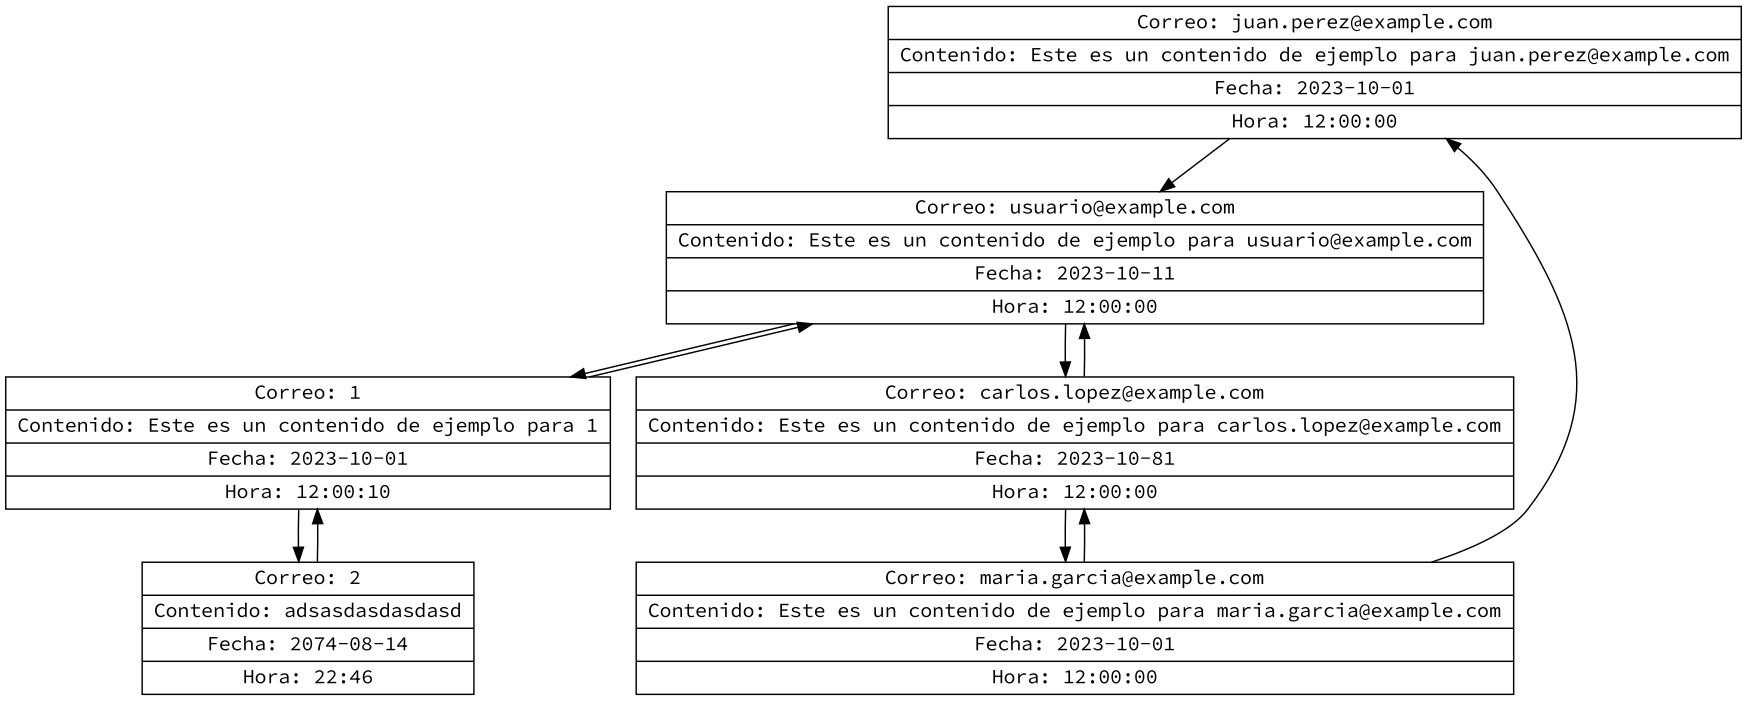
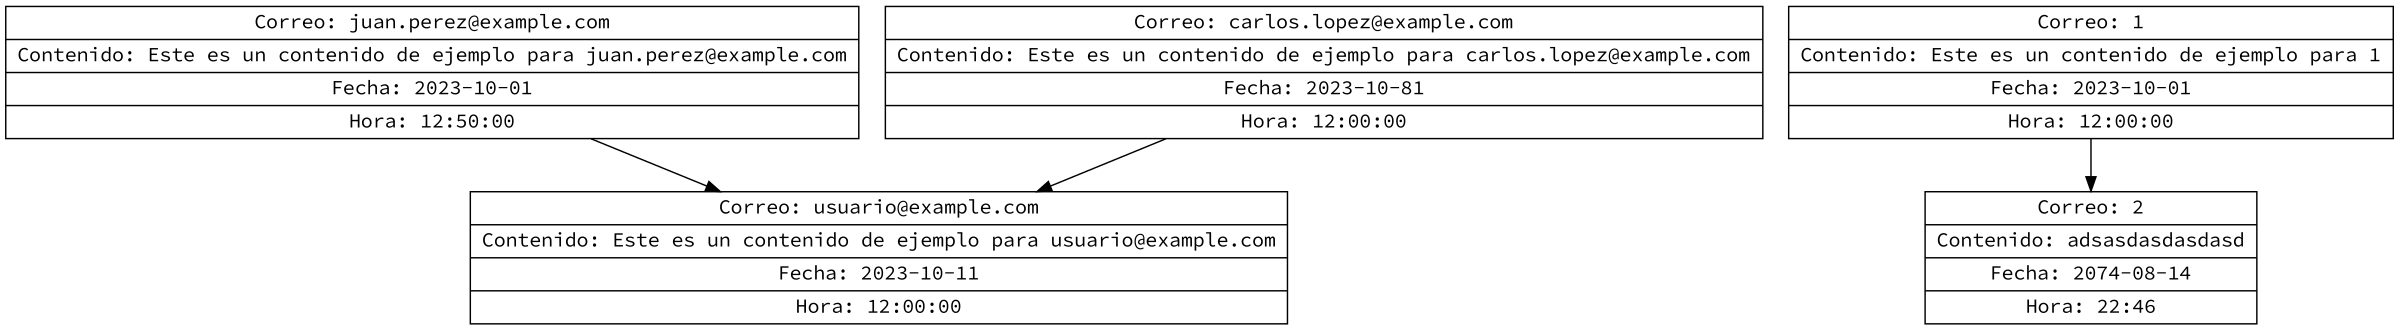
node "Correo: juan.perez@example.com": text "Hora: 12:00:00" -> "Hora: 12:50:00"
edge "Correo: usuario@example.com" -> "Correo: carlos.lopez@example.com": removed
edge "Correo: usuario@example.com" -> "Correo: 1": removed
edge "Correo: 1" -> "Correo: usuario@example.com": removed
node "Correo: 1": text "Hora: 12:00:10" -> "Hora: 12:00:00"
edge "Correo: 2" -> "Correo: 1": removed
node "Correo: maria.garcia@example.com": removed
